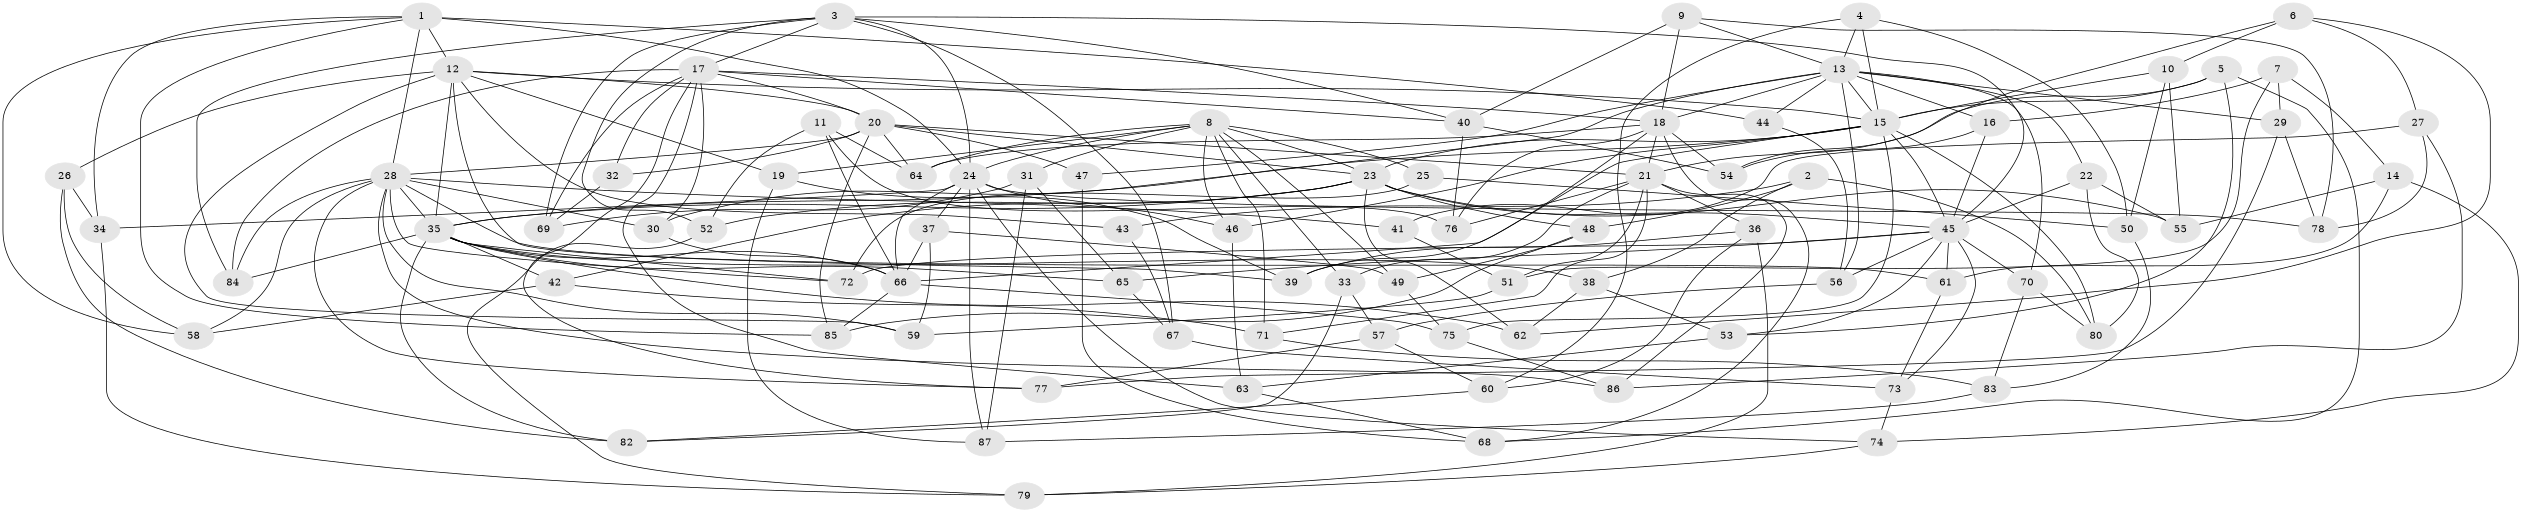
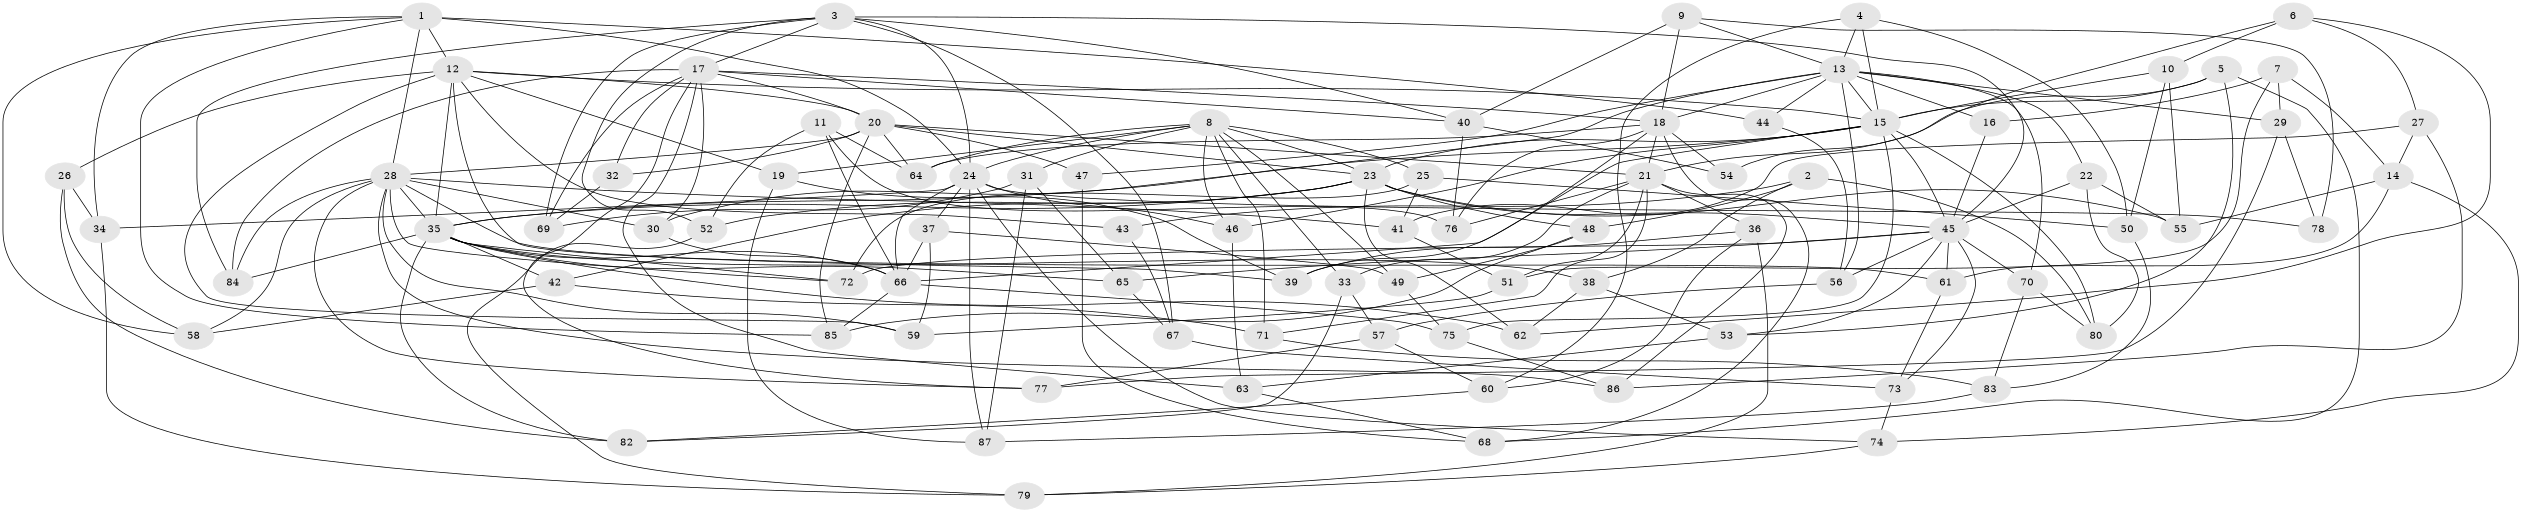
edge "16" -- "54": removed
edge "25" -- "41": added
edge "27" -- "78": now "27" -- "14"
